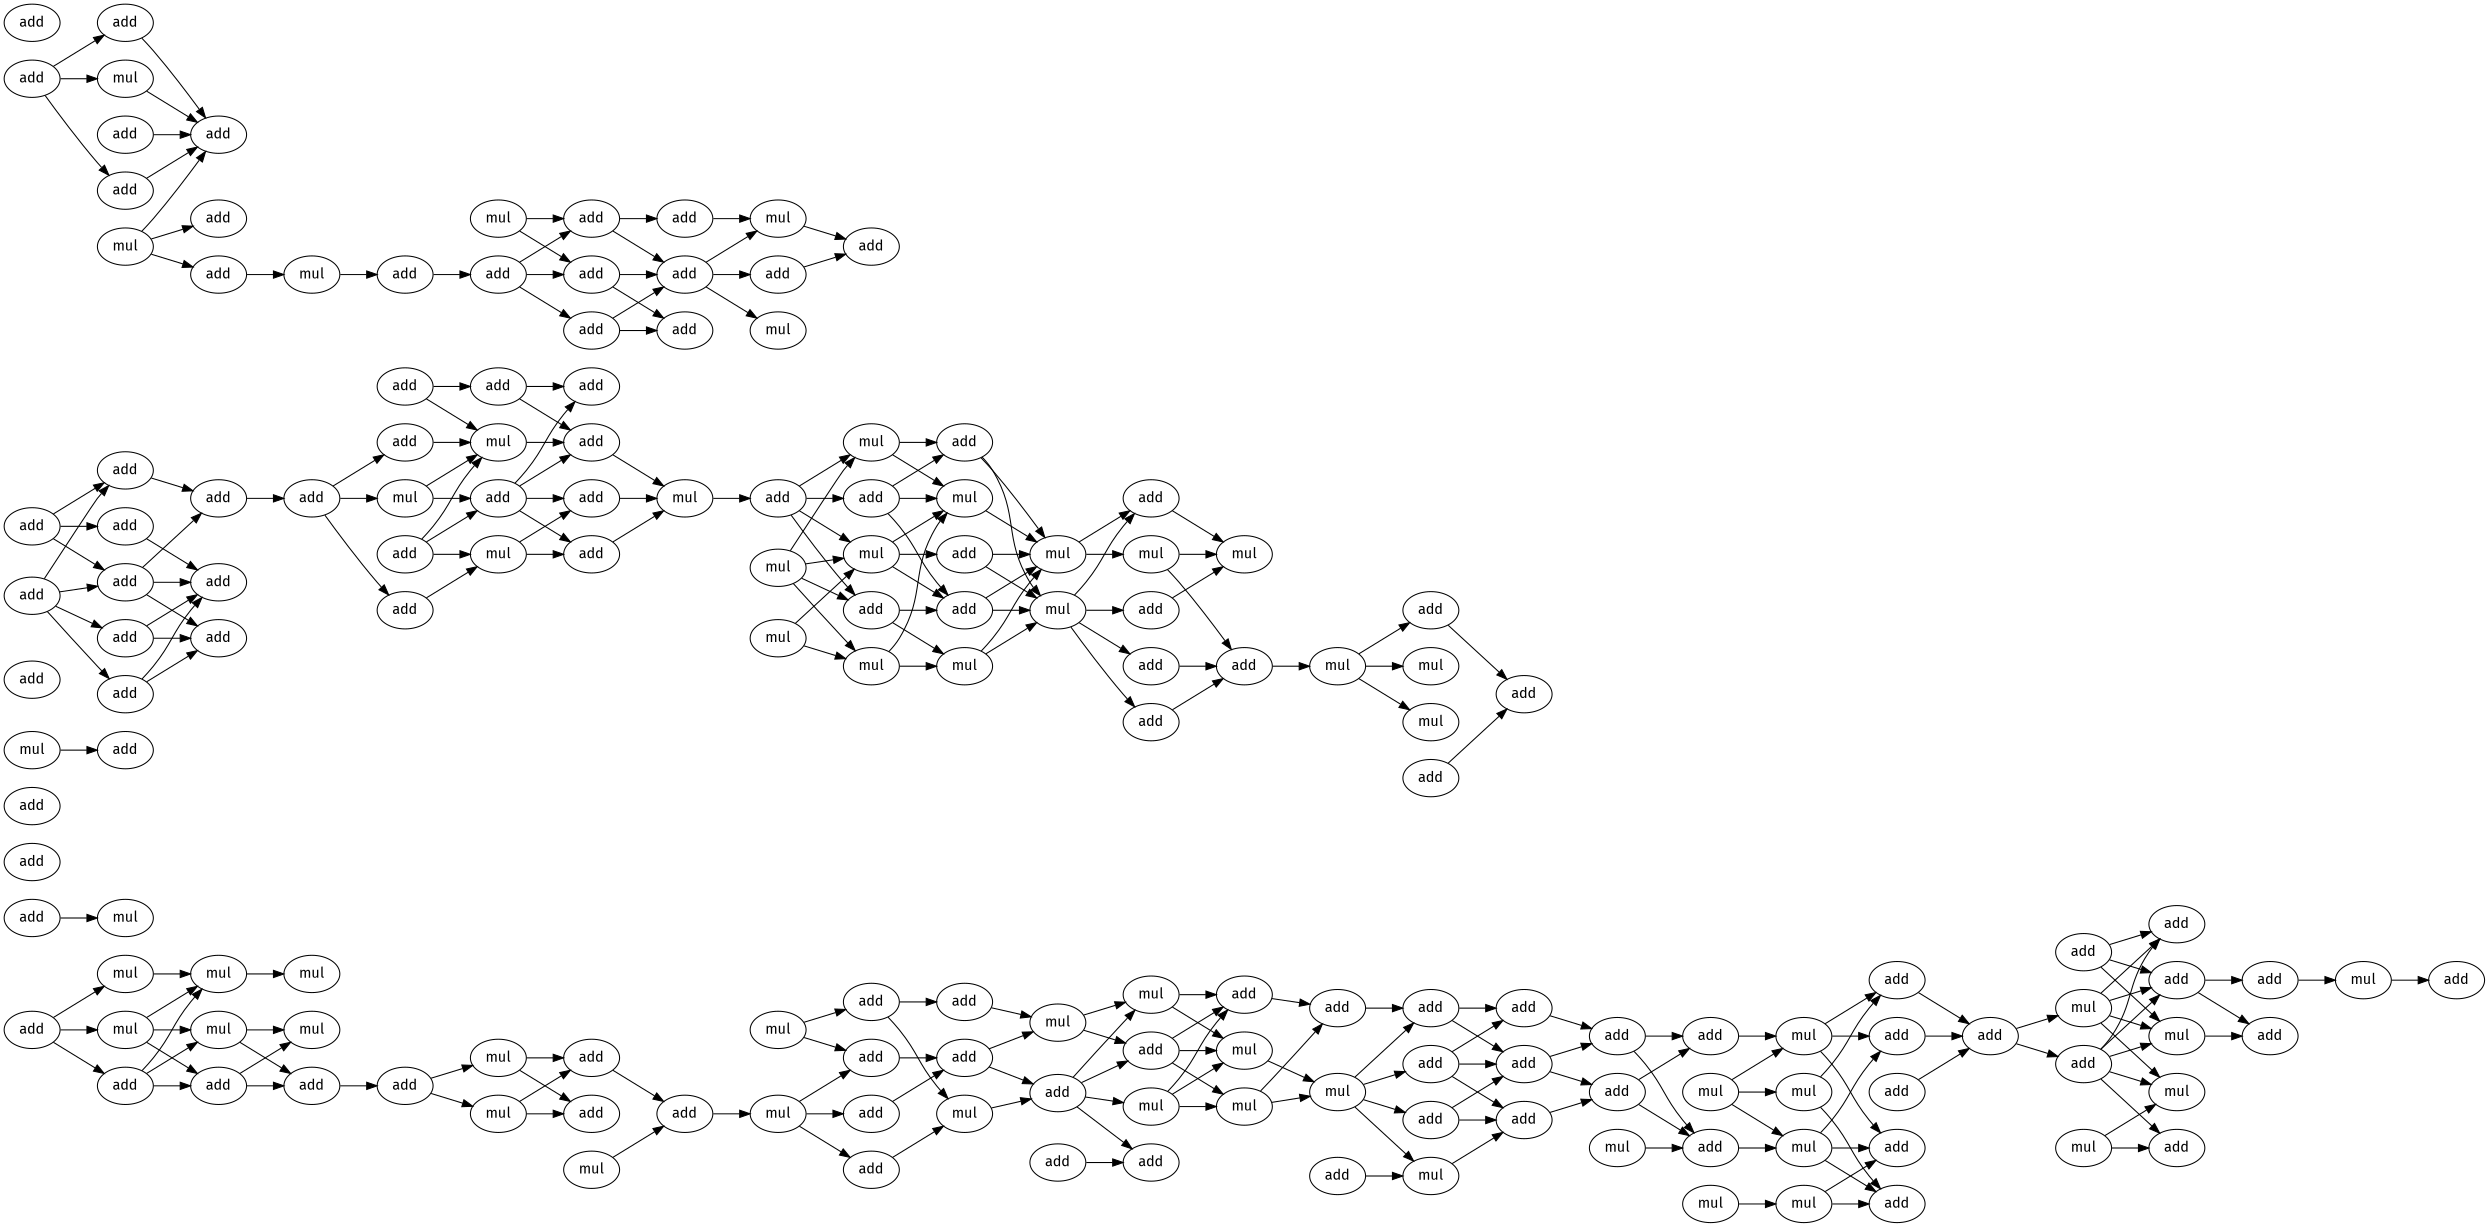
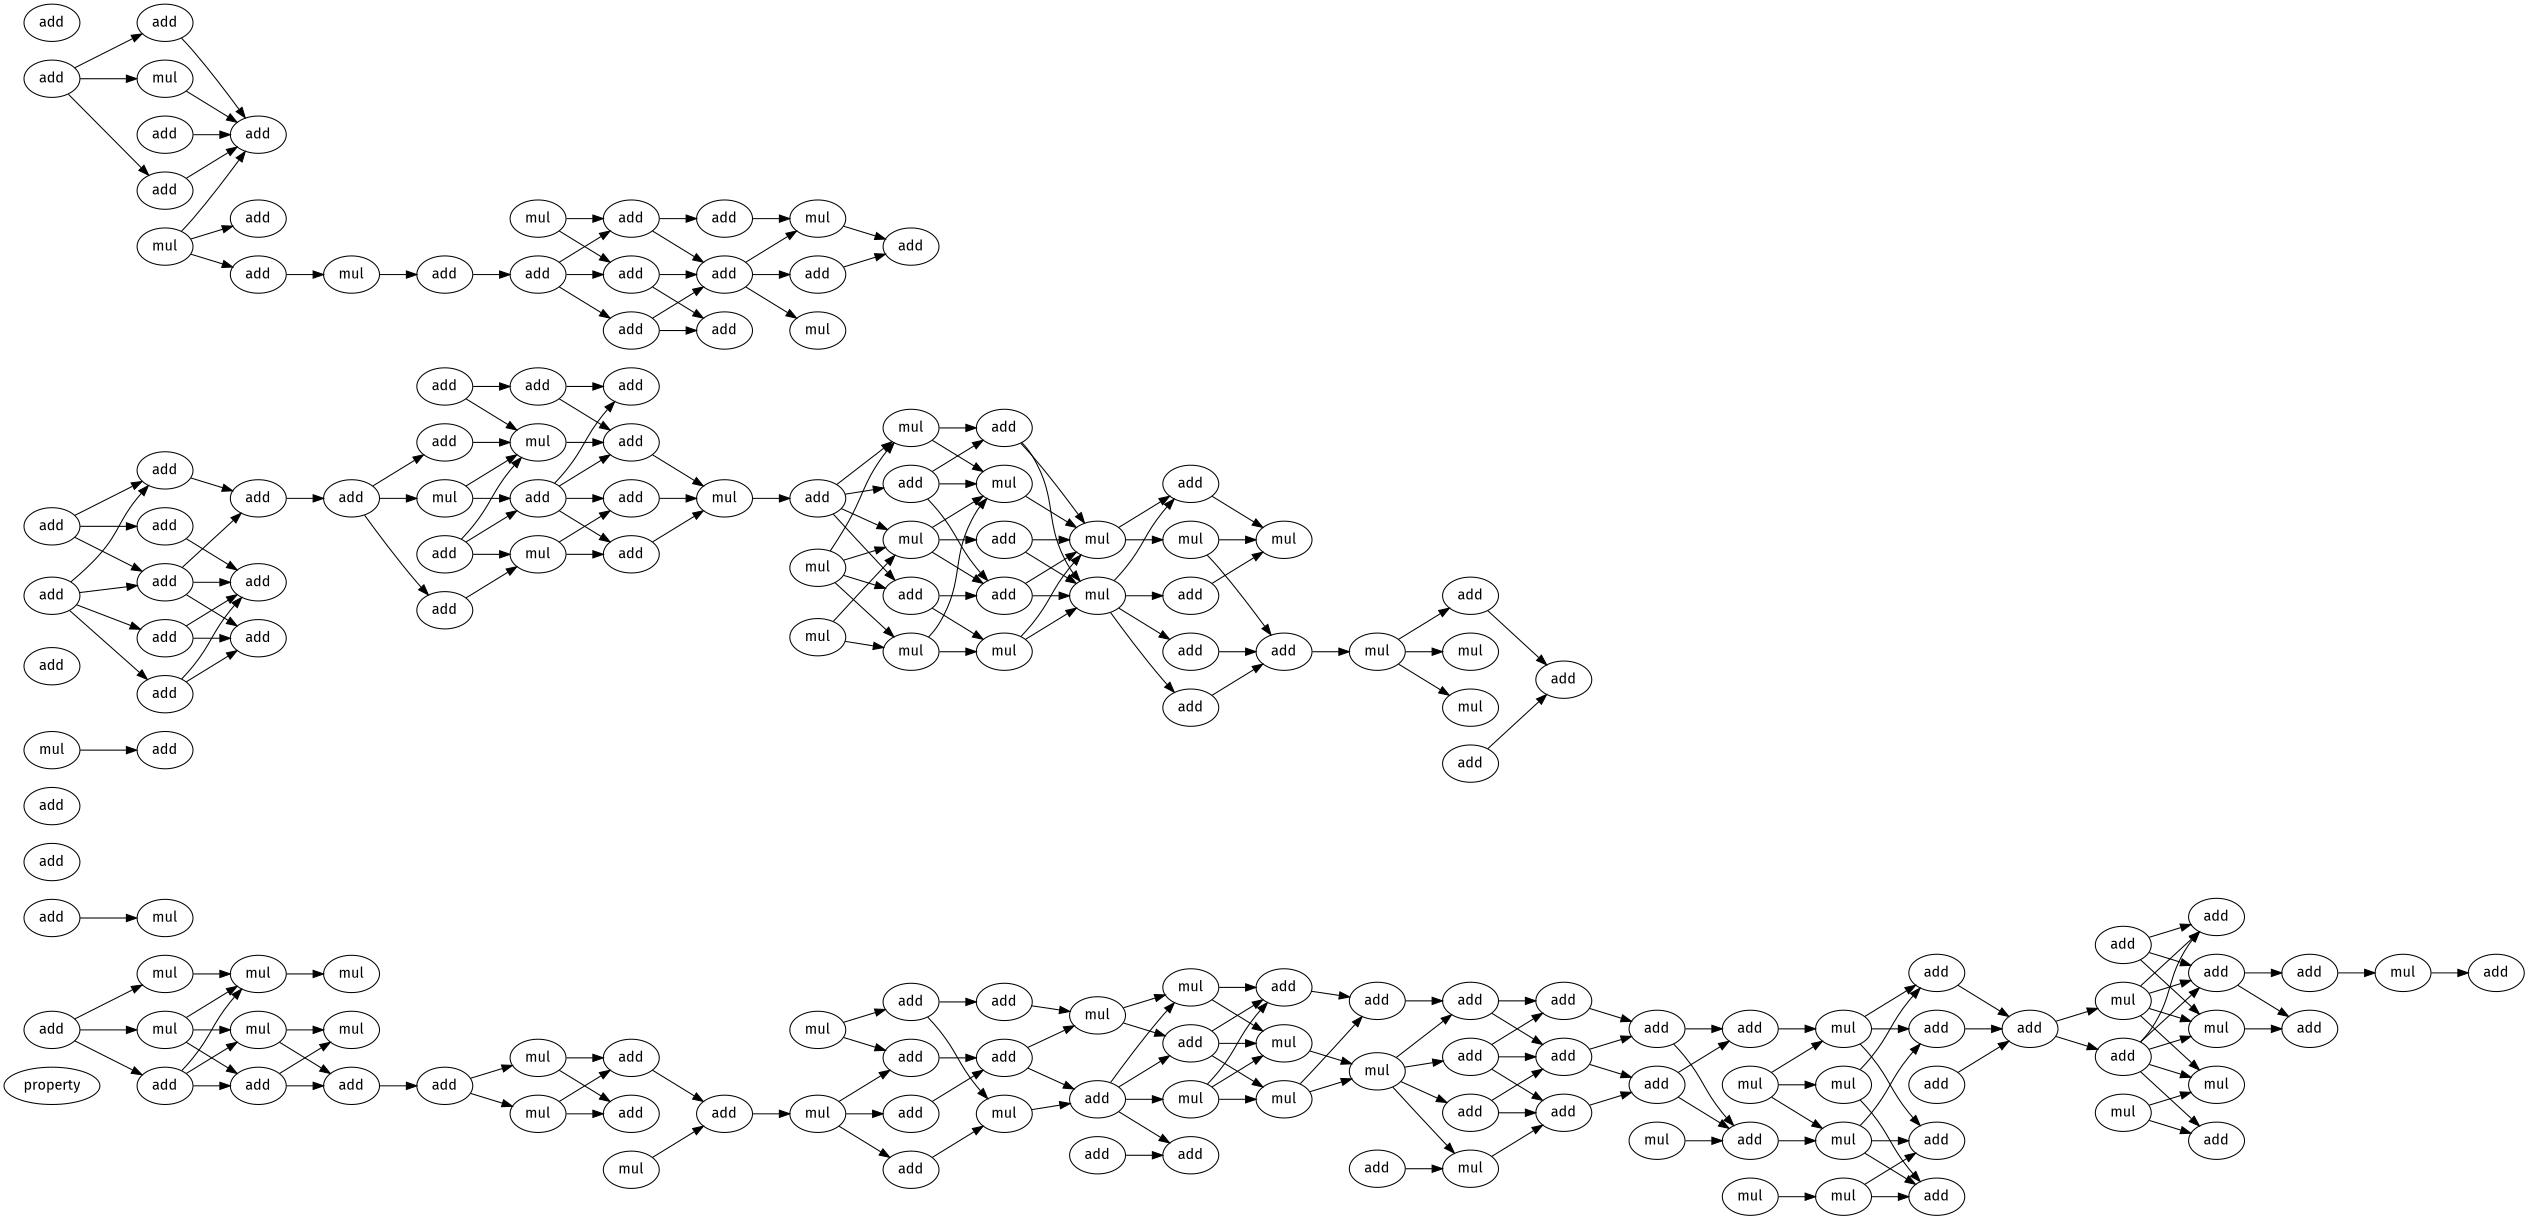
node "property": added
